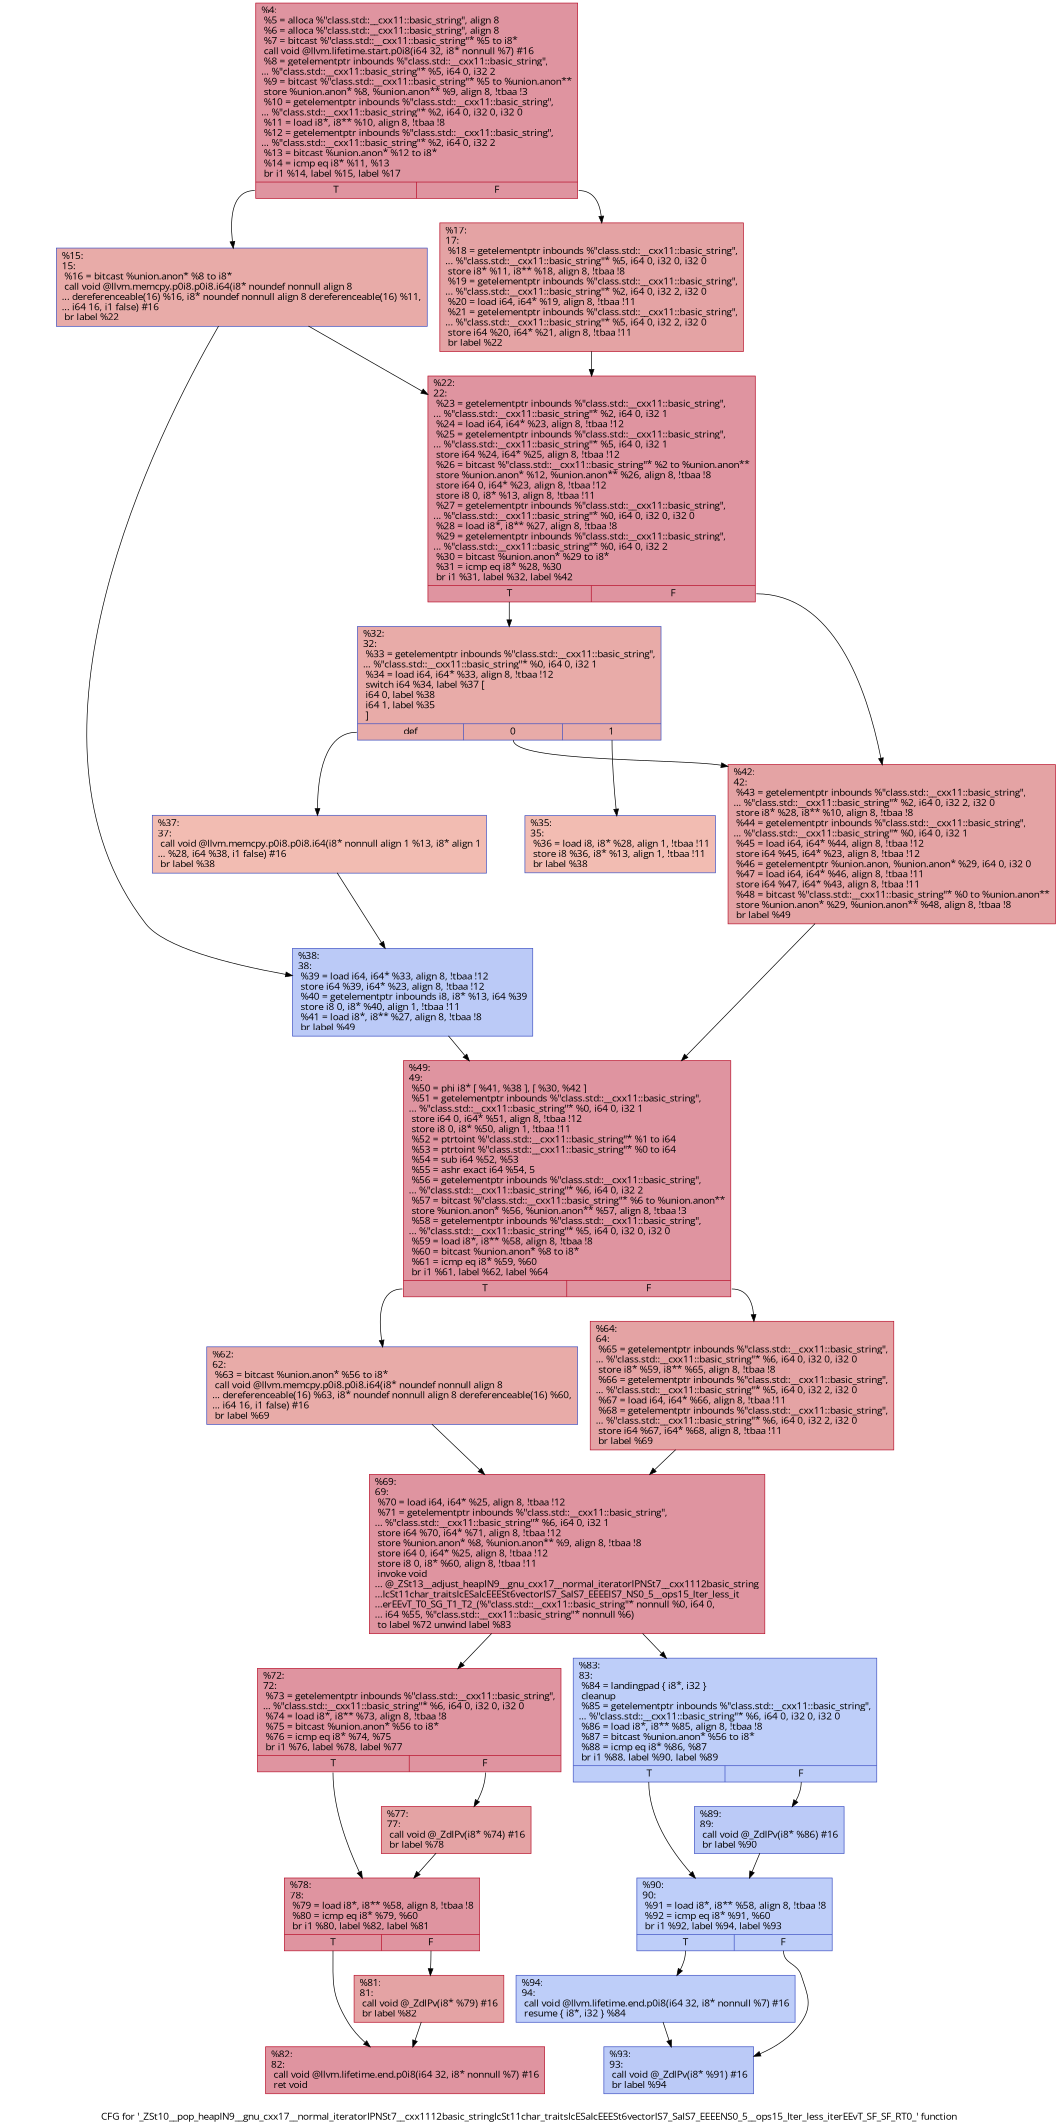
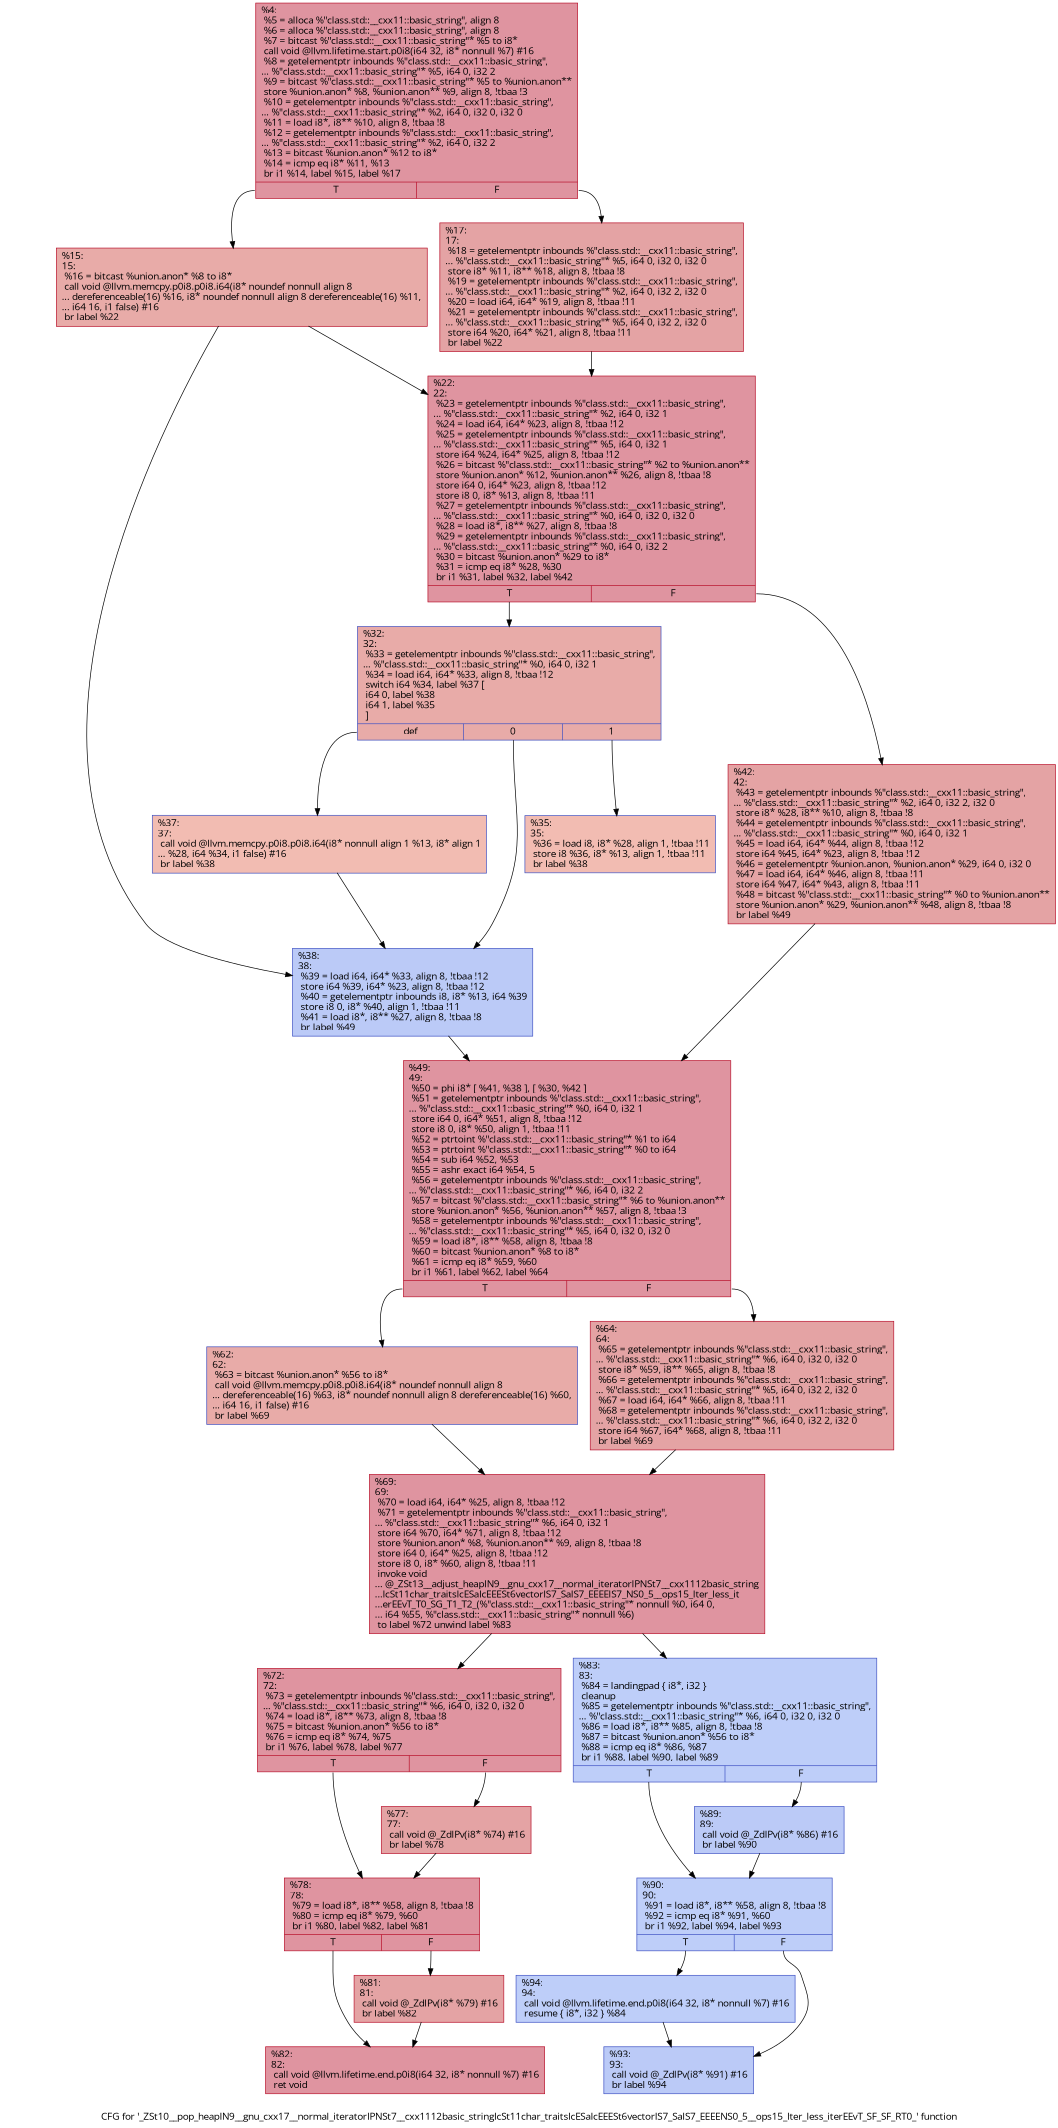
node "%15:": color #3d50c3ff -> #b70d28ff
edge "%32:" -> "%42:": now "%32:" -> "%38:"
node "%37:": text "... %28, i64 %38, i1 false) #16" -> "... %28, i64 %34, i1 false) #16"
